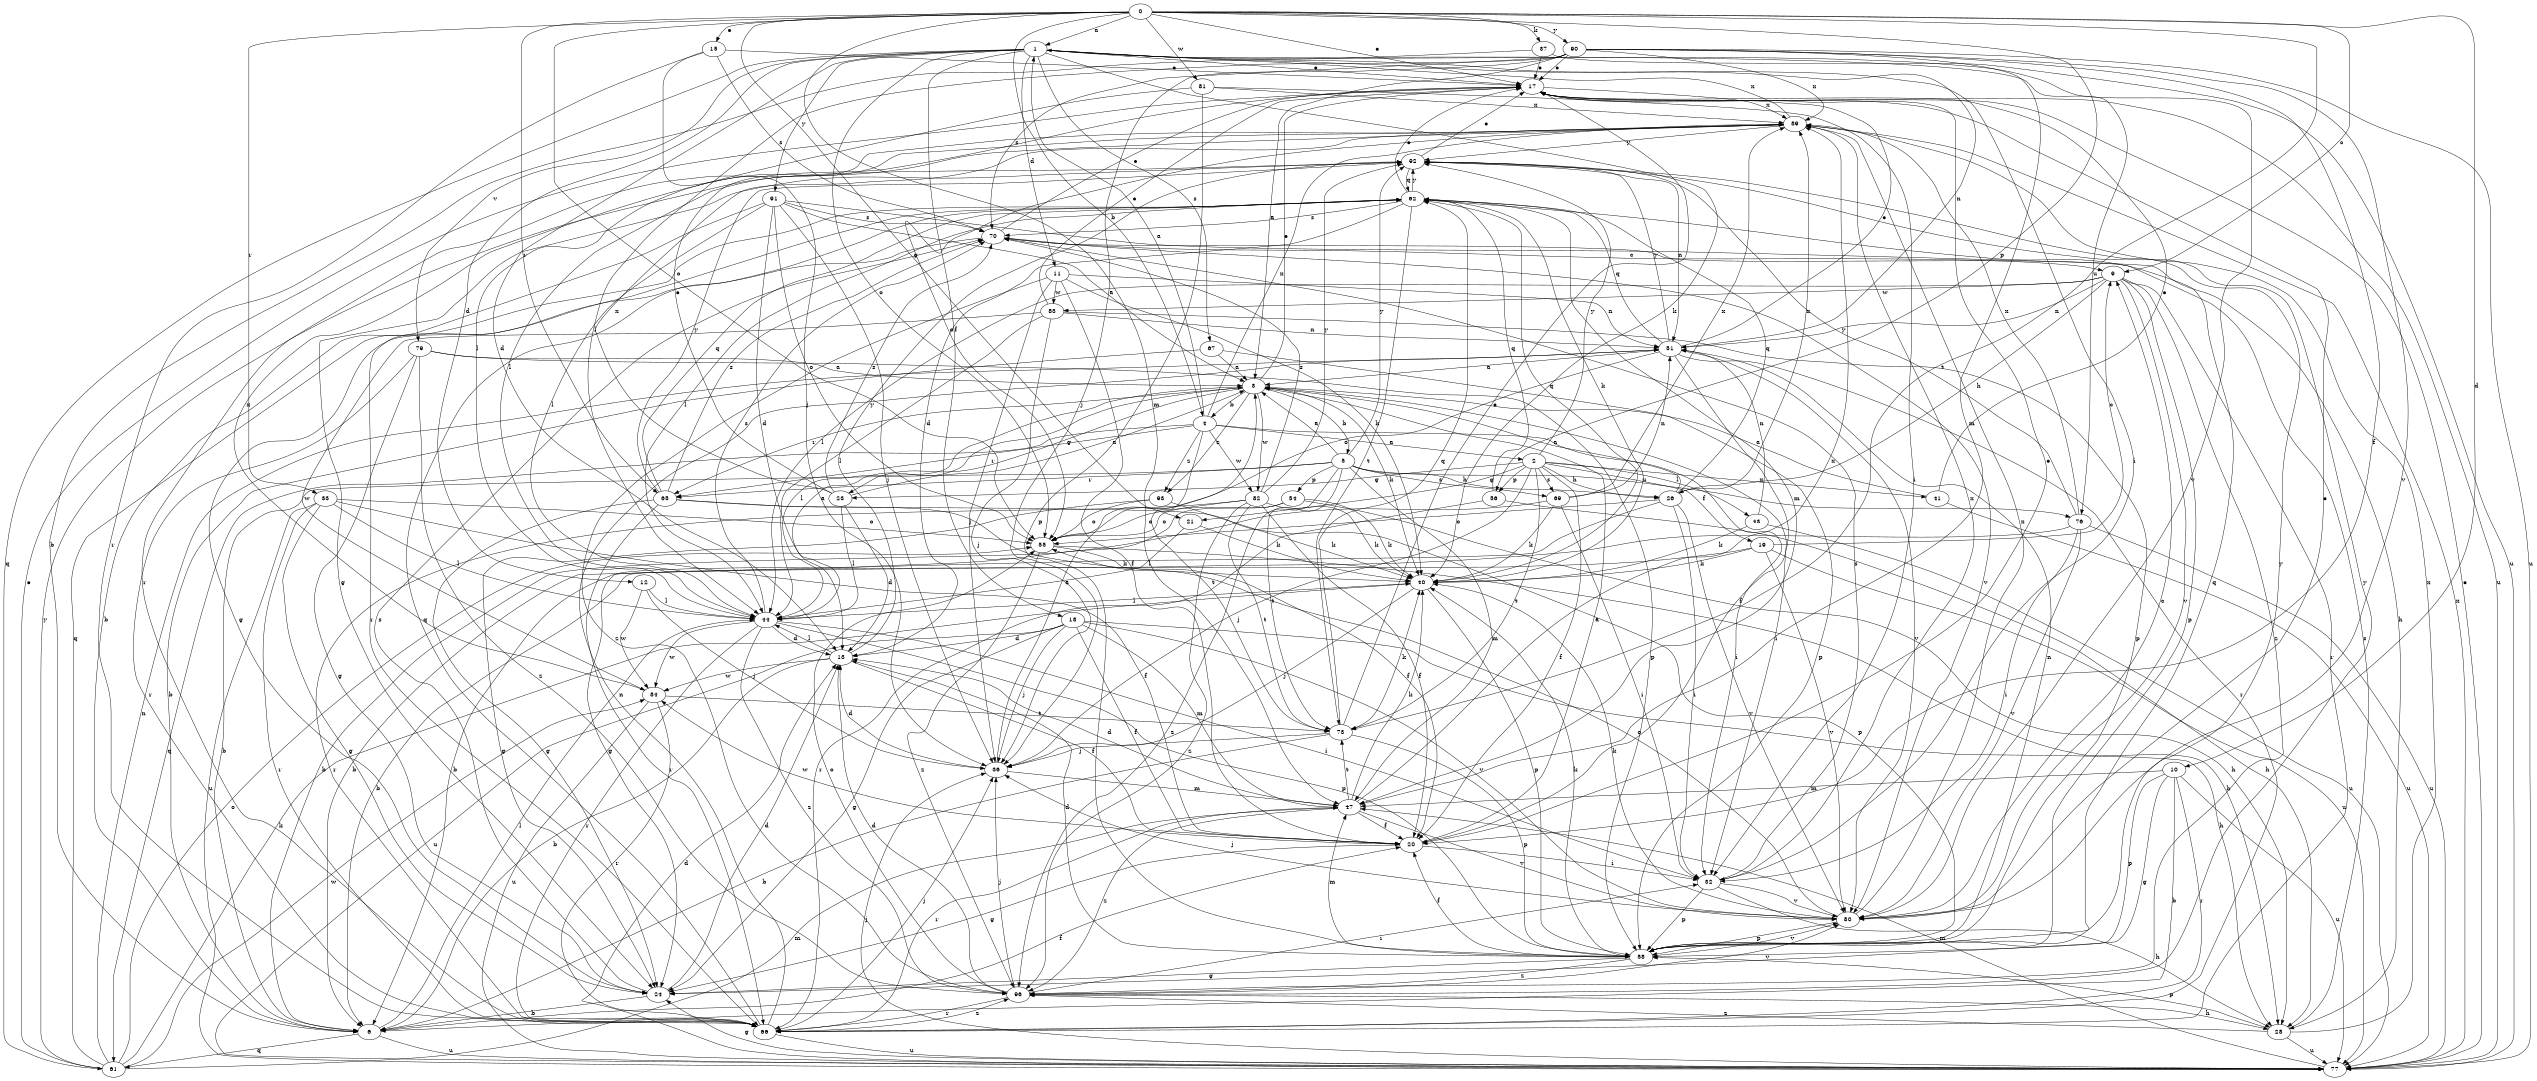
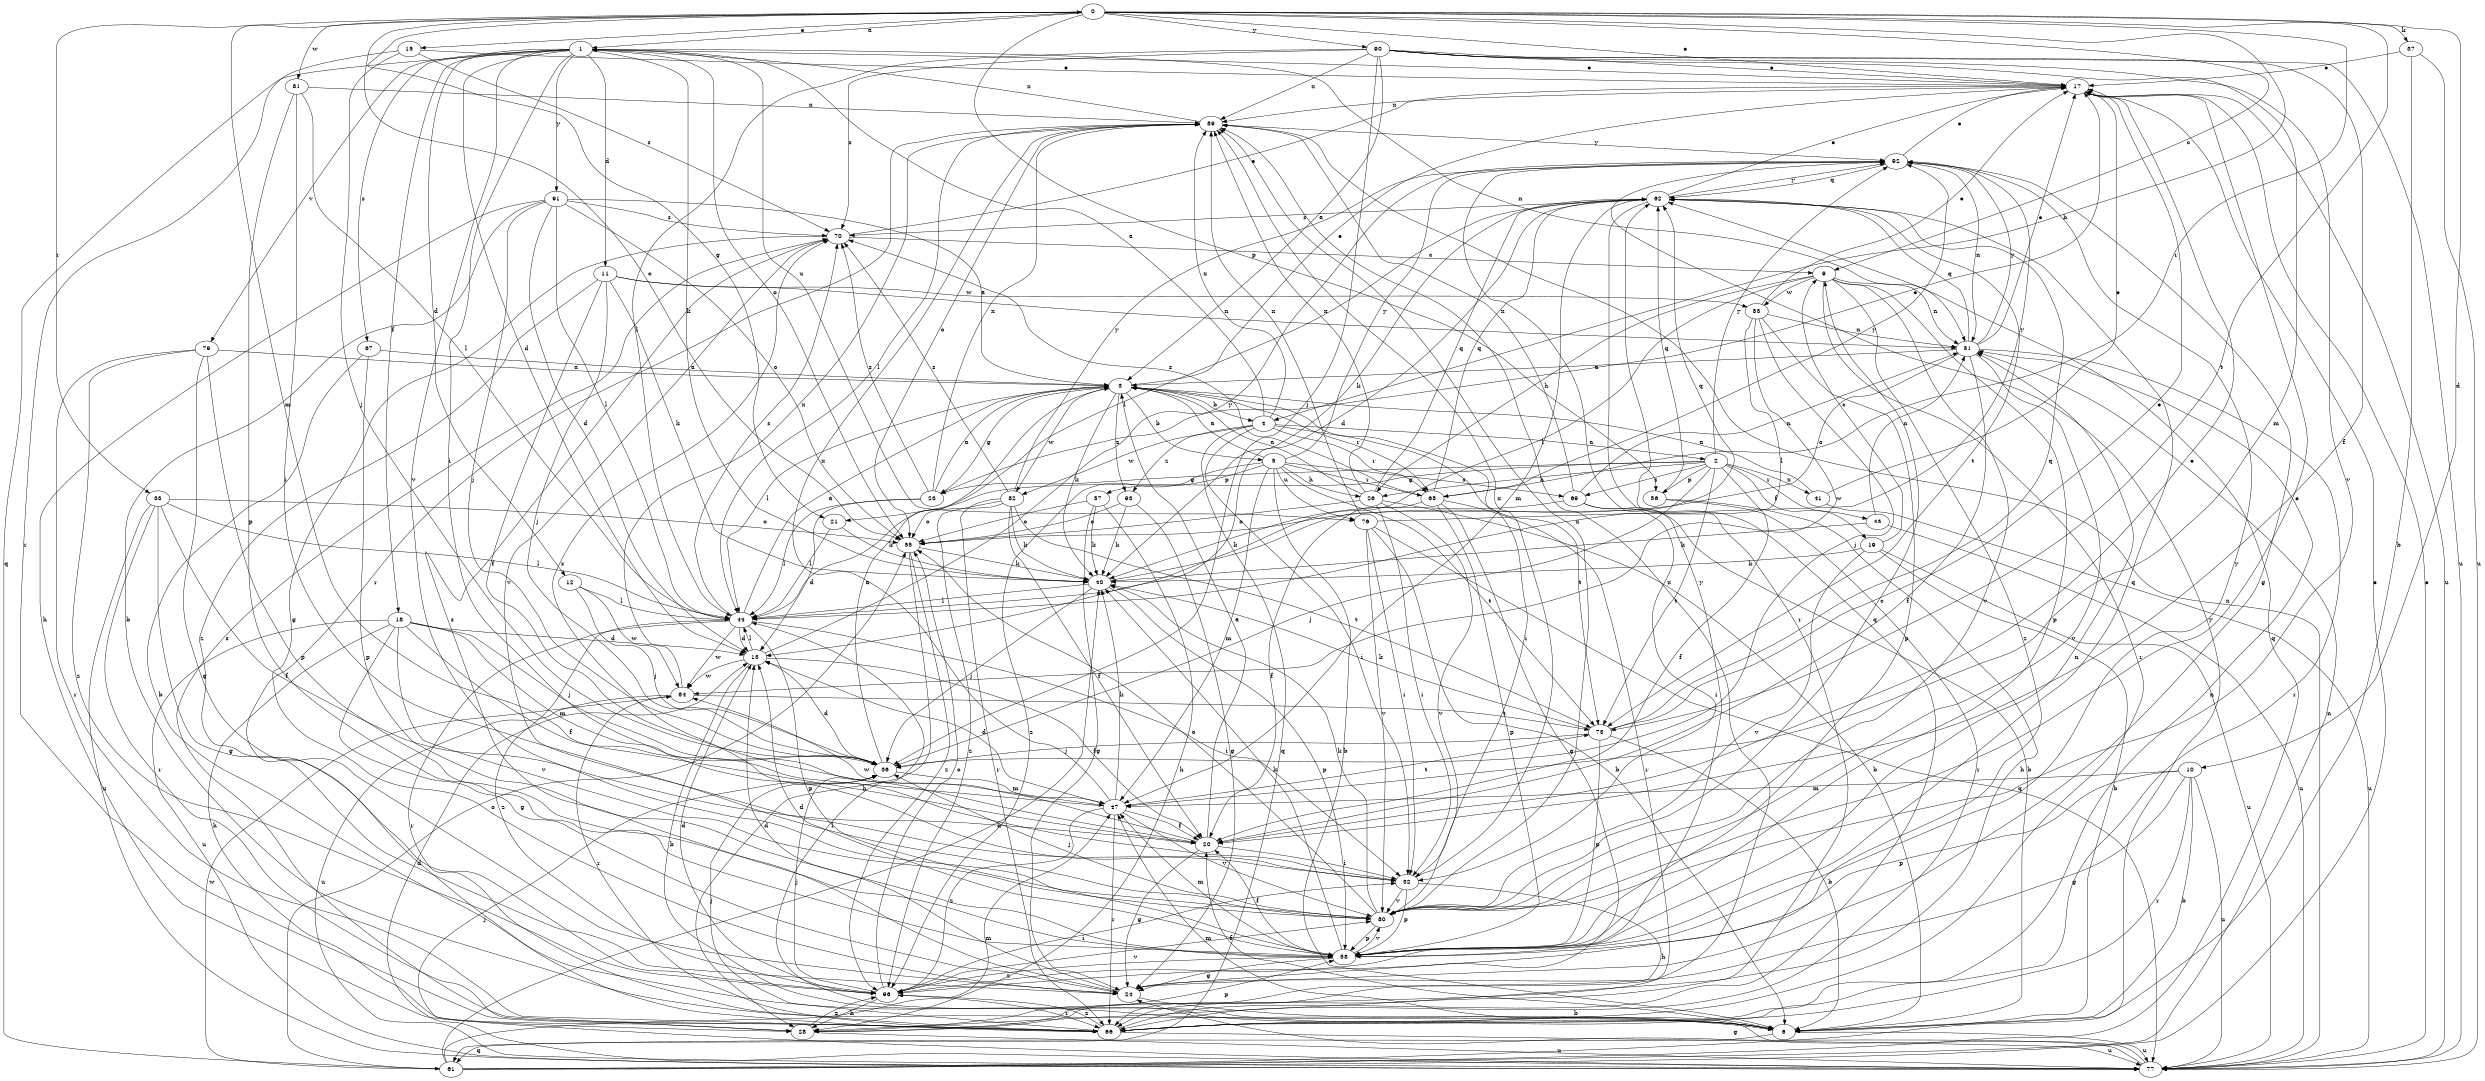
edge "0" -> "47": reversed
edge "2" -> "43": label "l" -> "r"
node "54": label "54" -> "57"
edge "76" -> "77": label "u" -> "q"
